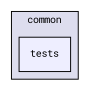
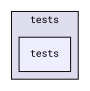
cluster "common": label "common" -> "tests"
